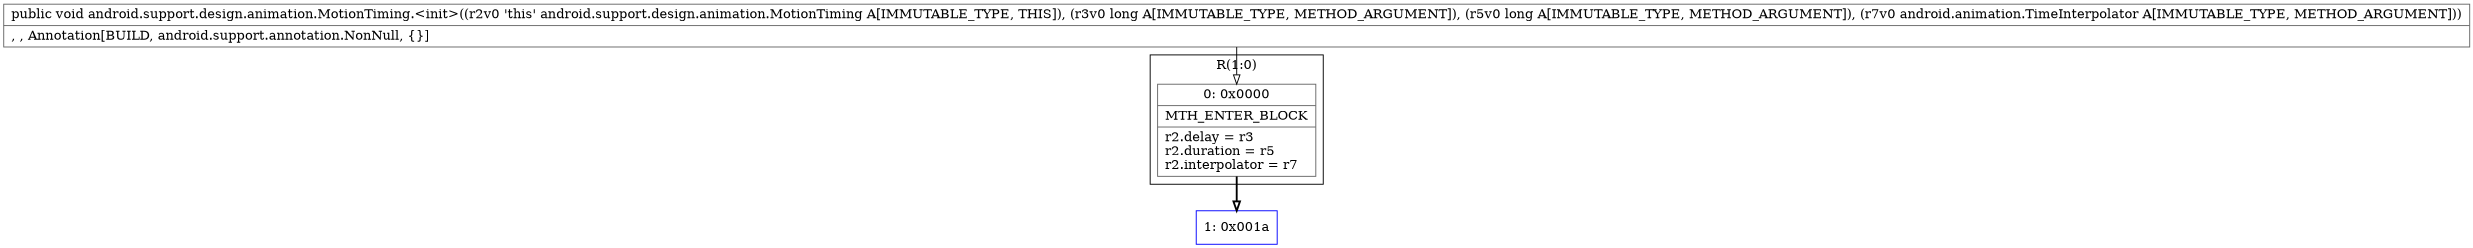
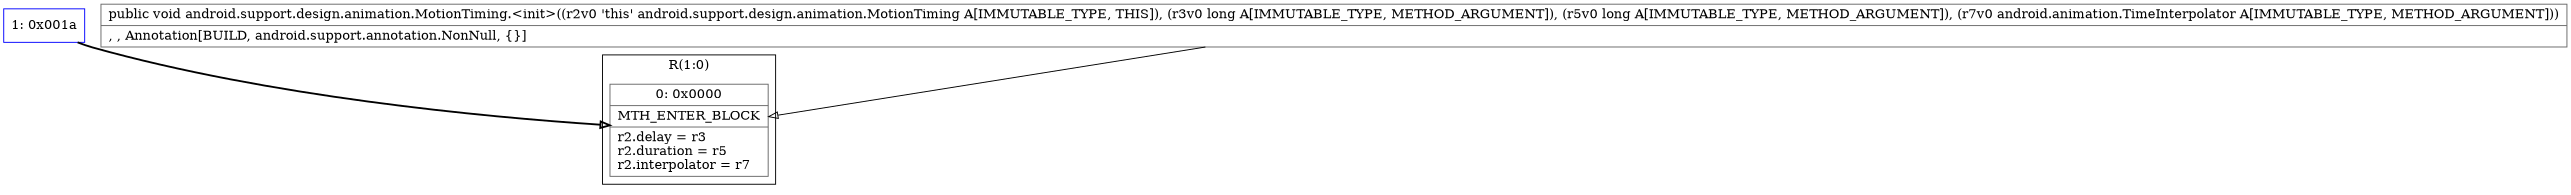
edge "0: 0x0000" -> "1: 0x001a": reversed
